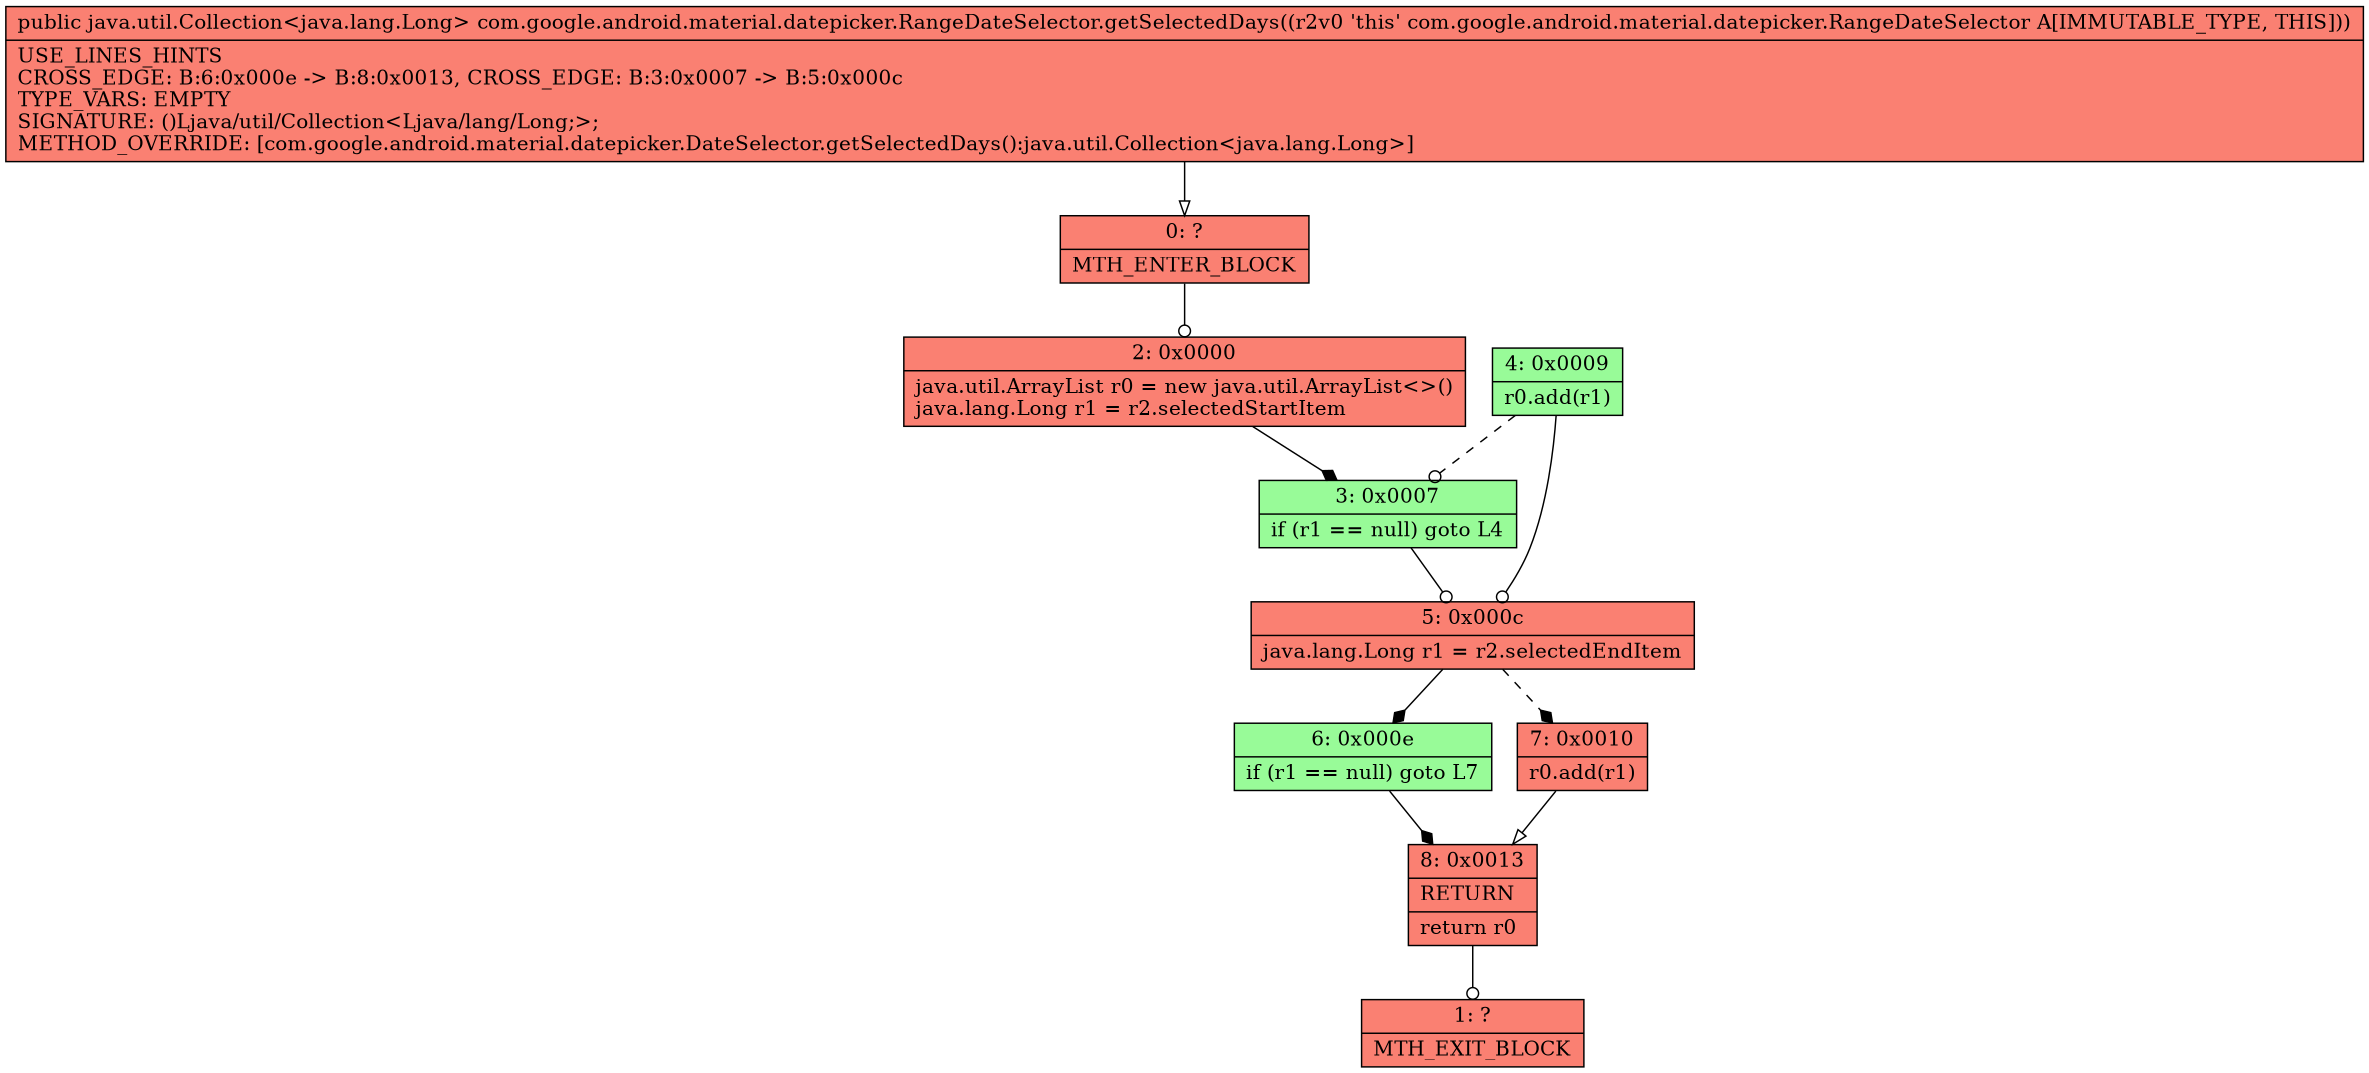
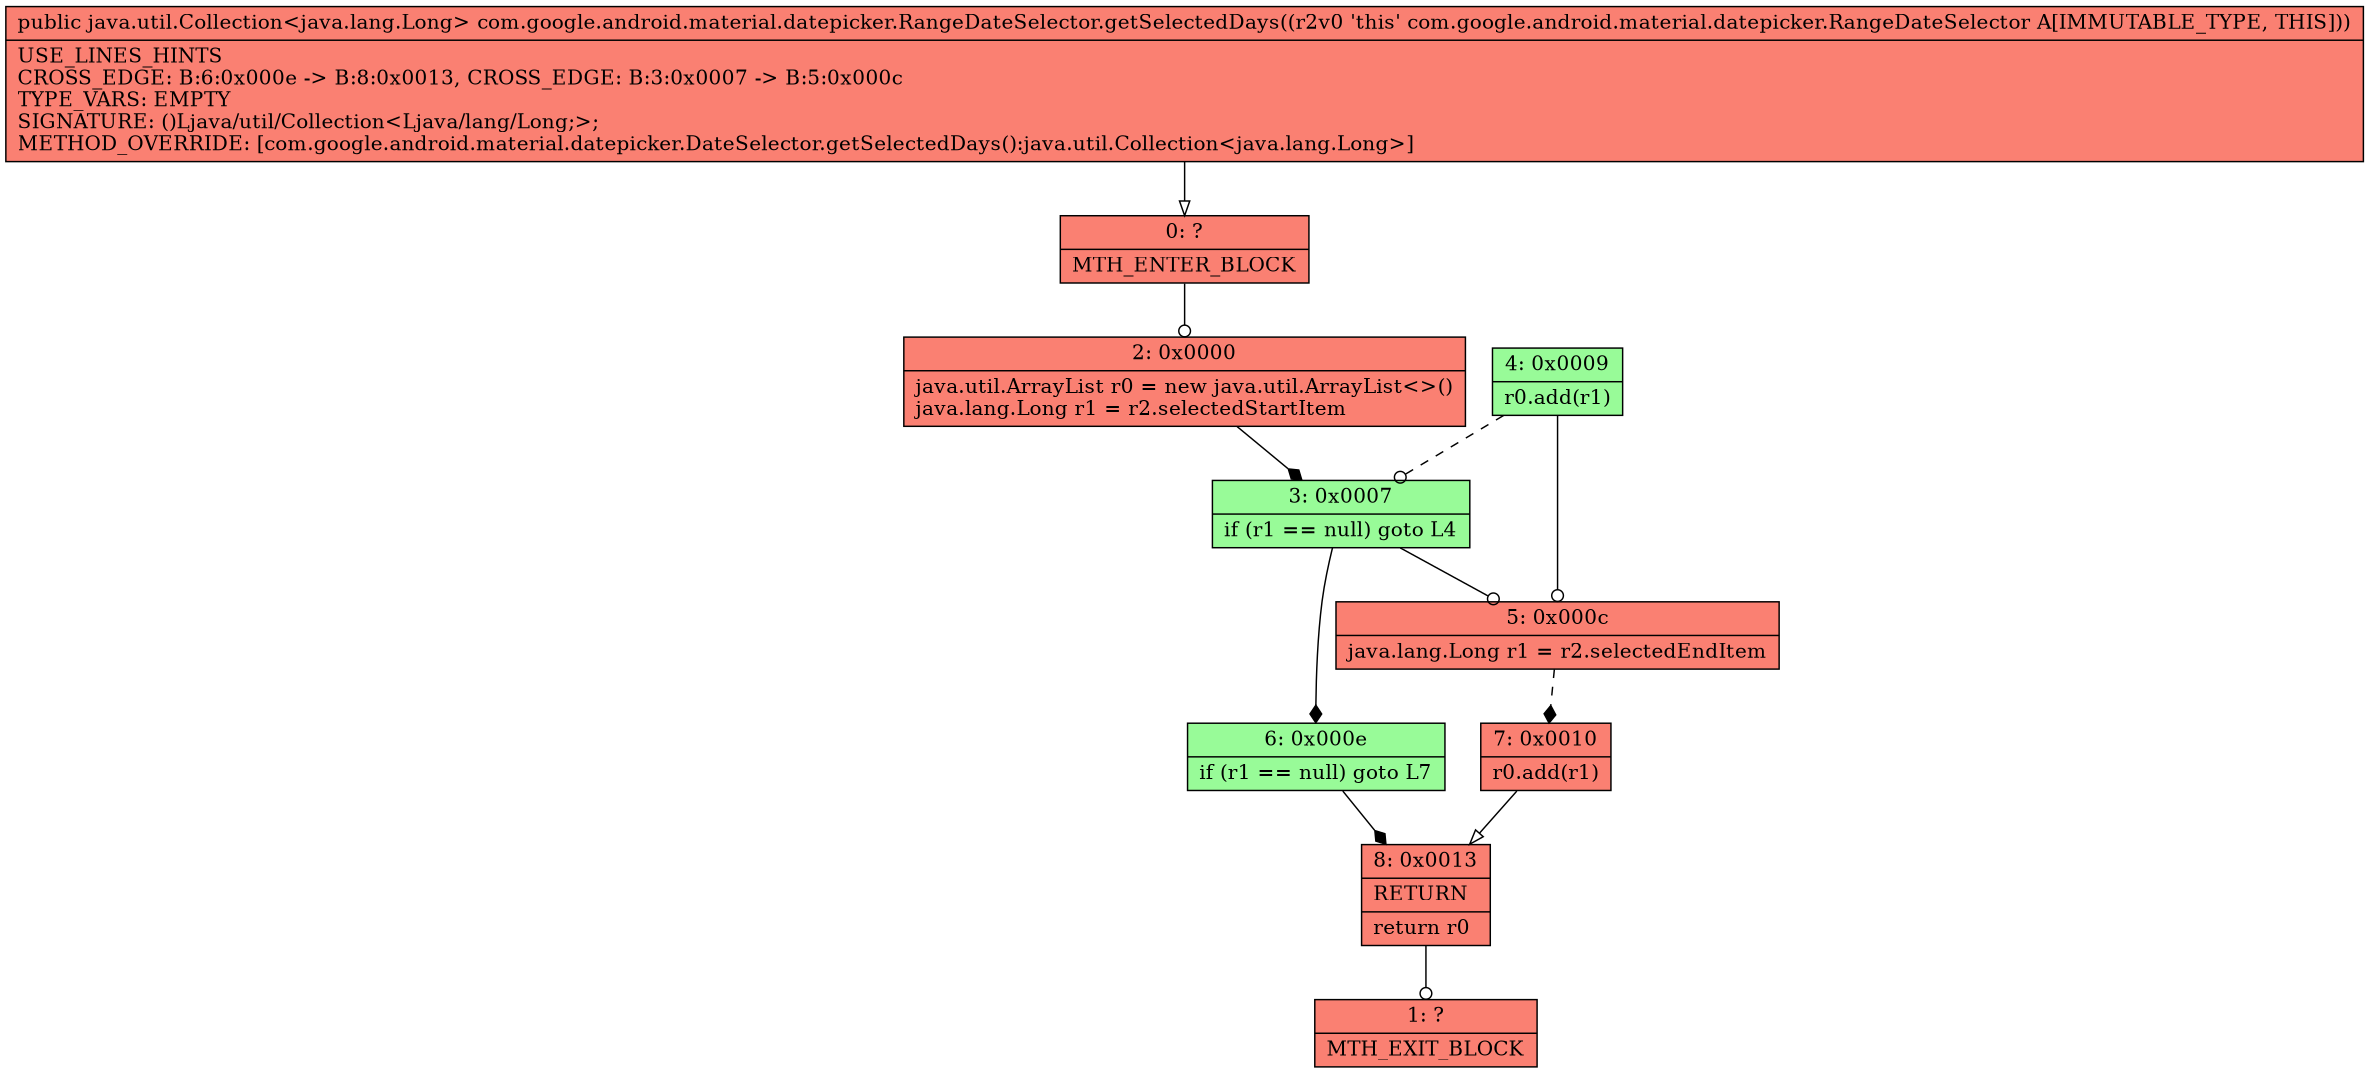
edge "5: 0x000c" -> "6: 0x000e": now "3: 0x0007" -> "6: 0x000e"
